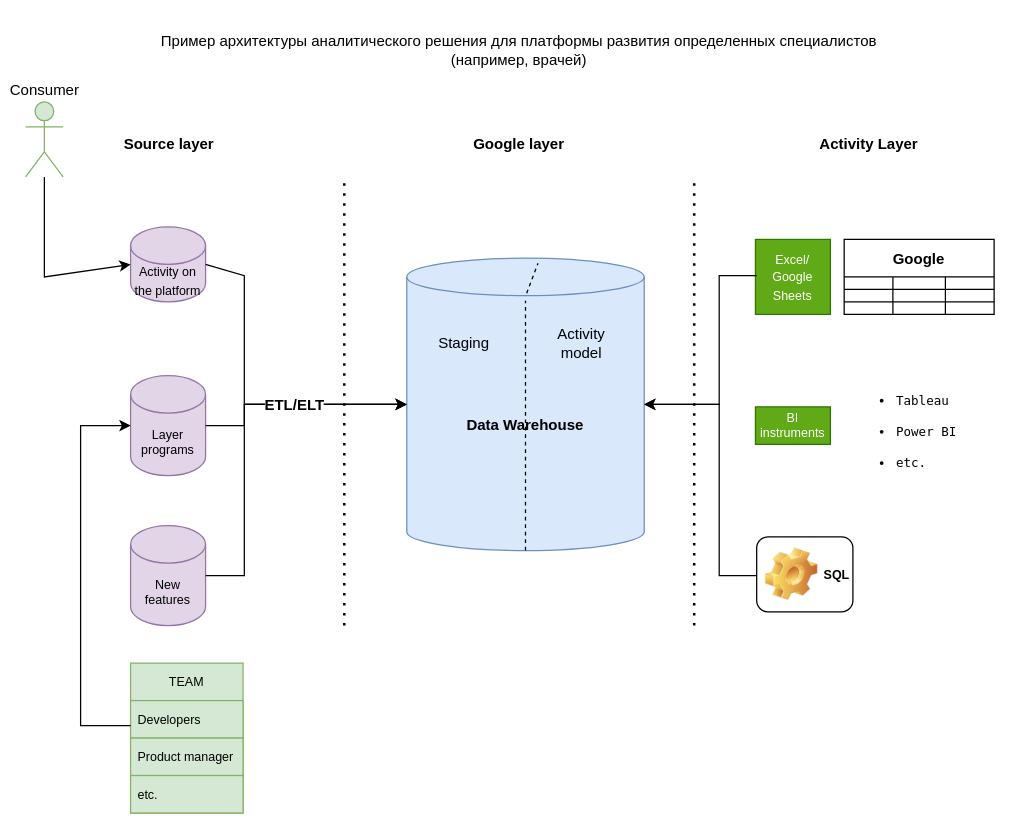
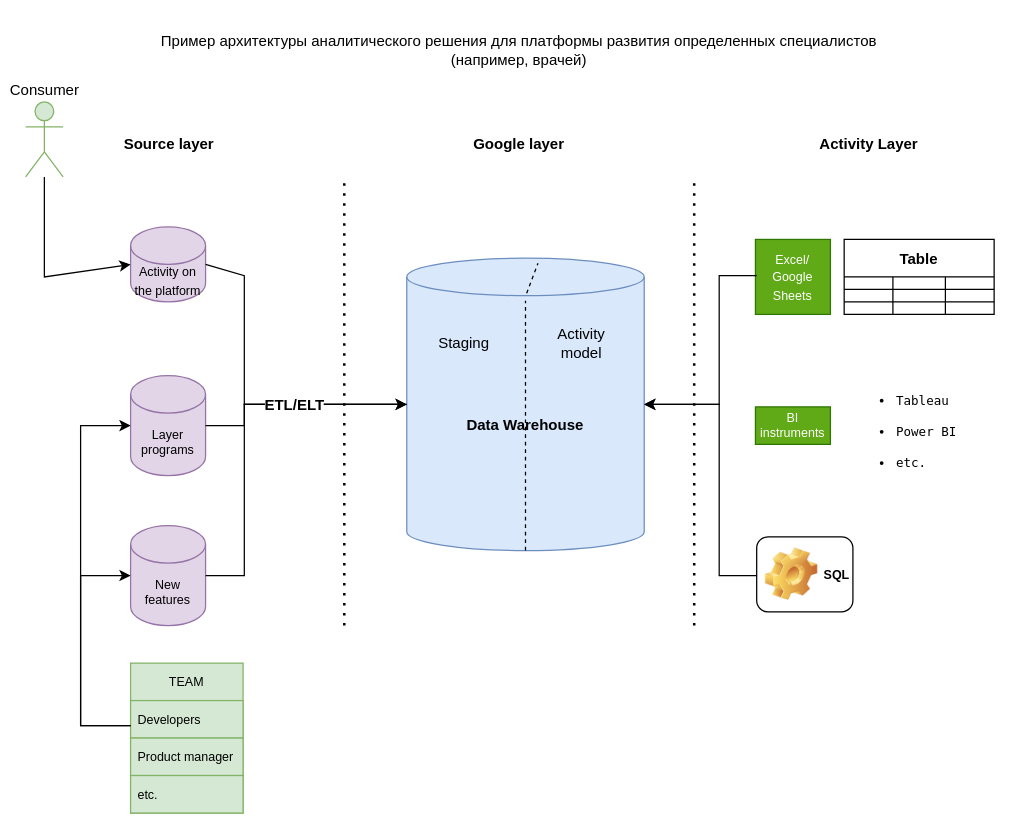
node "Google": label "Google" -> "Table"
edge "Layer programs" -> "Data Warehouse": arrowhead classic -> none
edge "Developers" -> "New features": added
